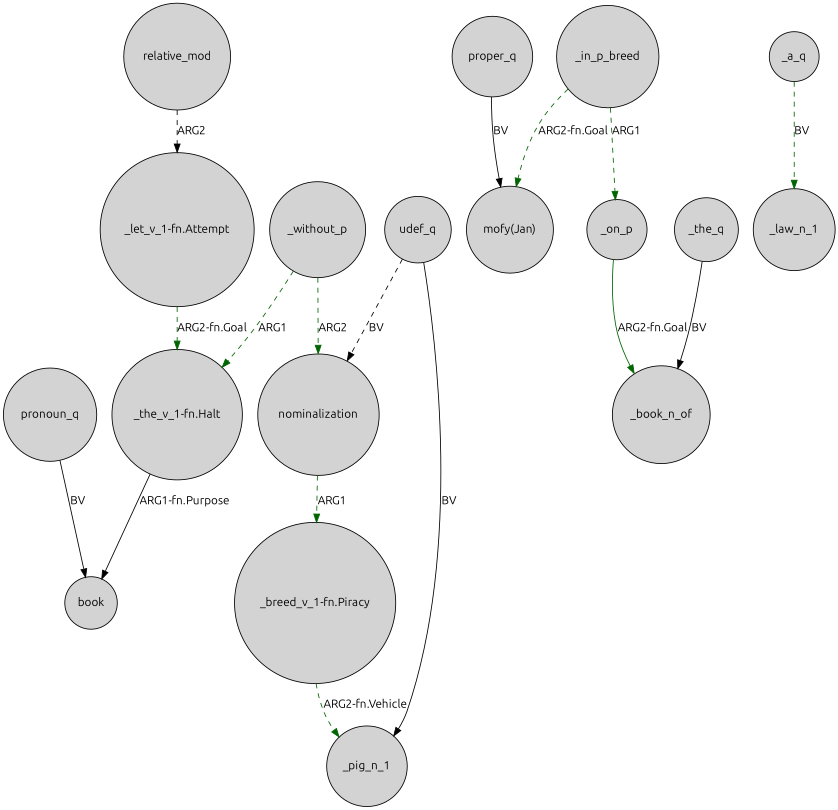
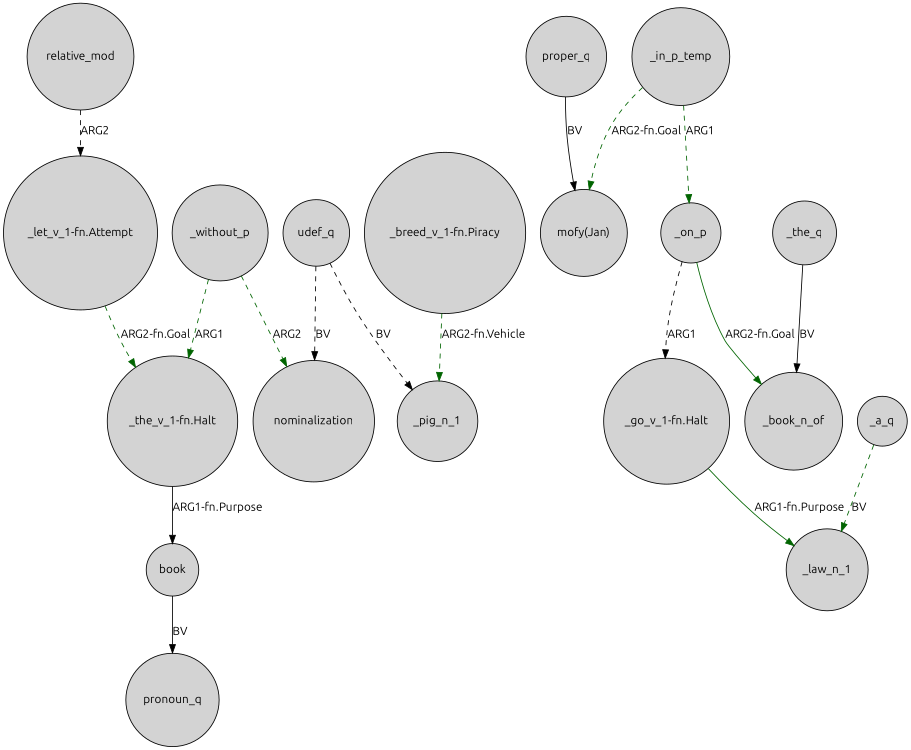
node "_in_p_breed": label "_in_p_breed" -> "_in_p_temp"
node "_go_v_1-fn.Halt": added
edge "nominalization" -> "_breed_v_1-fn.Piracy": removed, label "ARG1"
edge "udef_q" -> "_pig_n_1": style solid -> dashed
edge "pronoun_q" -> "book": reversed
